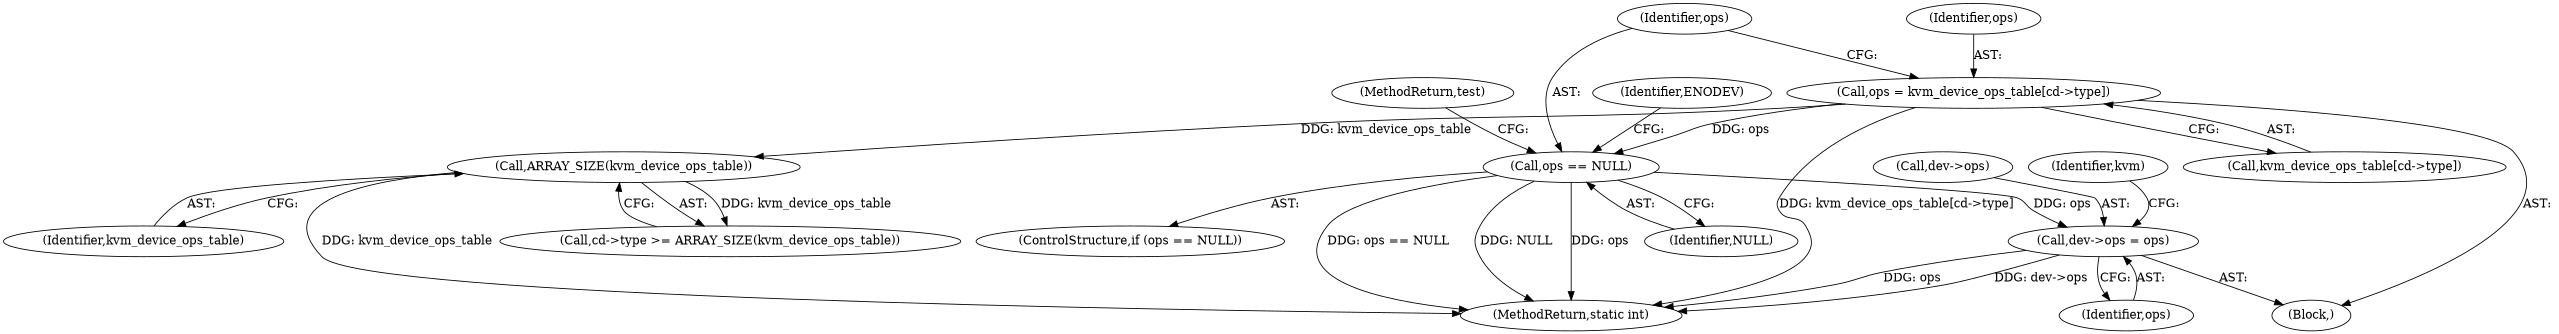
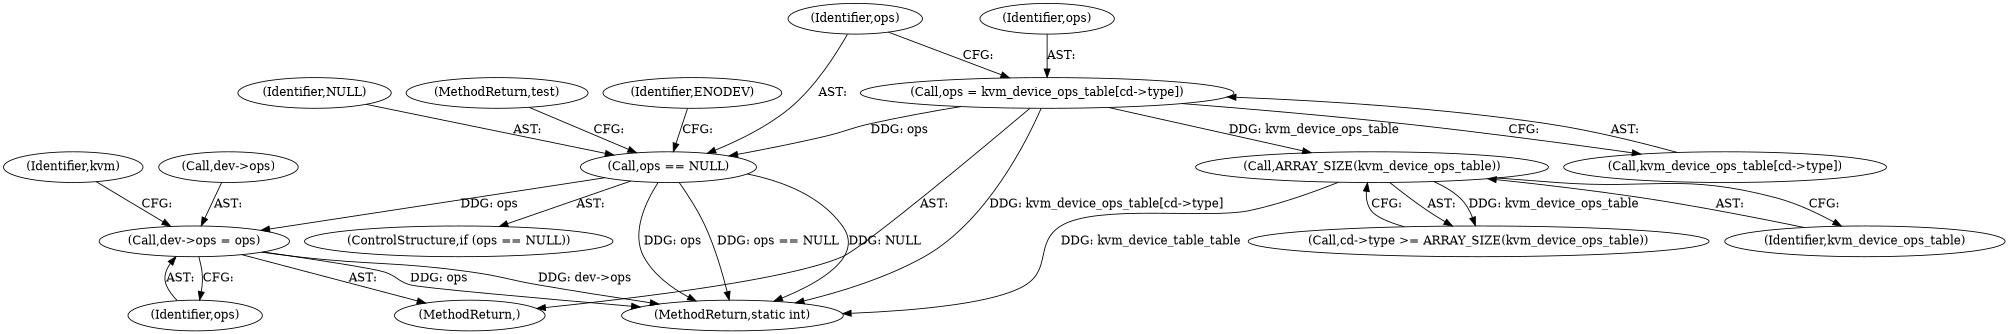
edge "(Call,ops == NULL)" -> "(Identifier,NULL)": removed, label "CFG:"
edge "(Call,ARRAY_SIZE(kvm_device_ops_table))" -> "(MethodReturn,static int)": label "DDG: kvm_device_ops_table" -> "DDG: kvm_device_table_table"
node "(Block,)": label "(Block,)" -> "(MethodReturn,)"
